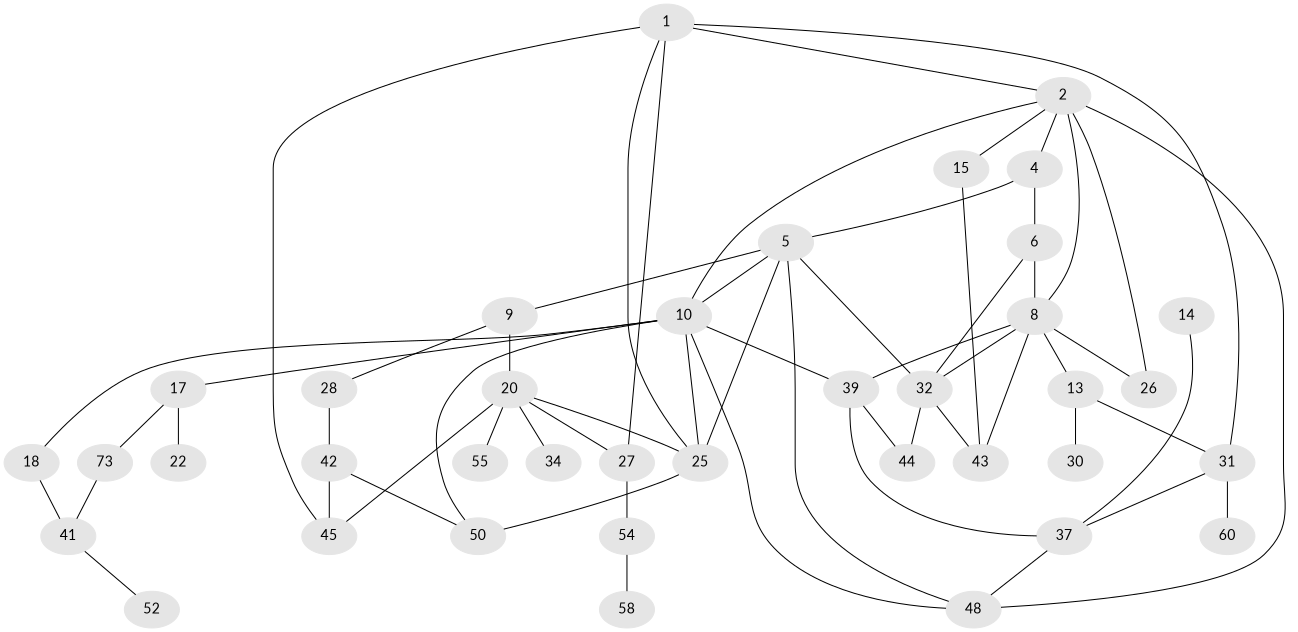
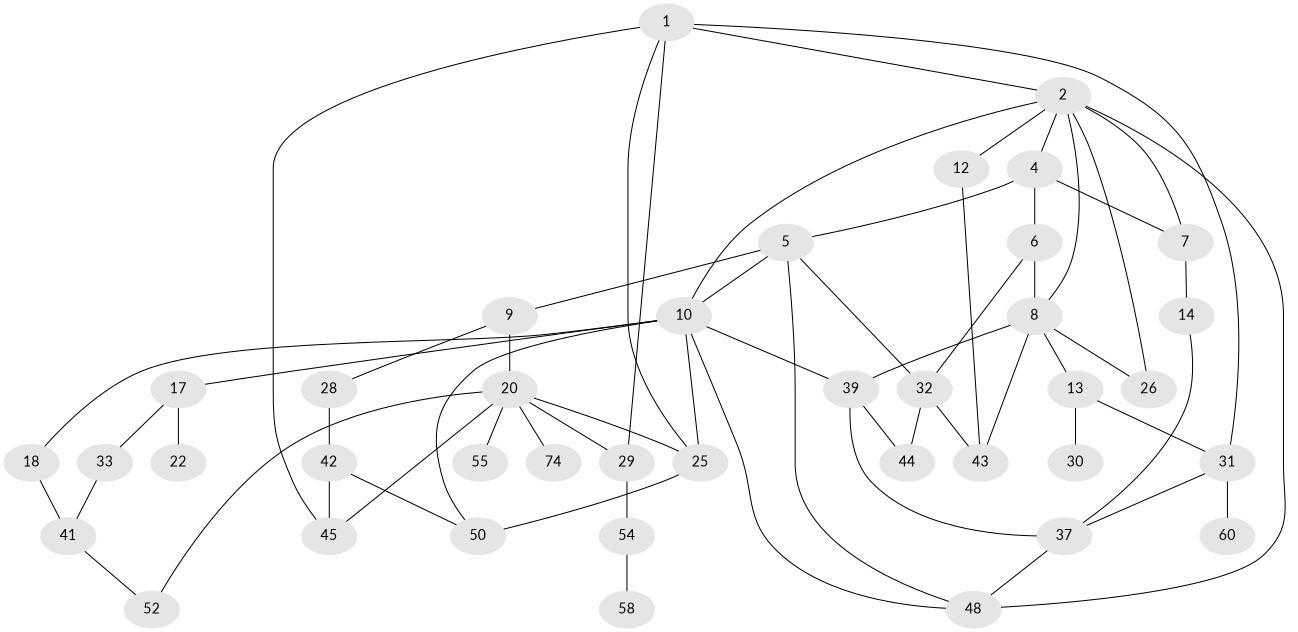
node "15": label "15" -> "12"
node "7": added
edge "8" -- "32": removed
edge "5" -- "25": removed
edge "20" -- "52": added
node "73": label "73" -> "33"
node "34": label "34" -> "74"
node "27": label "27" -> "29"
